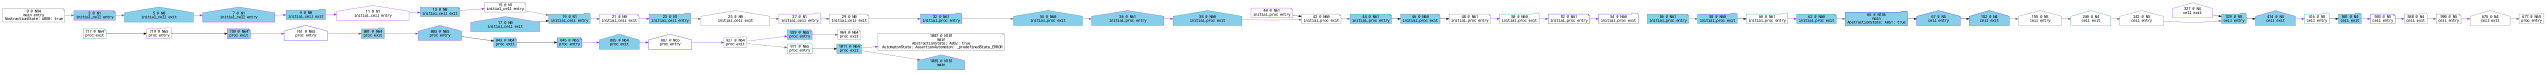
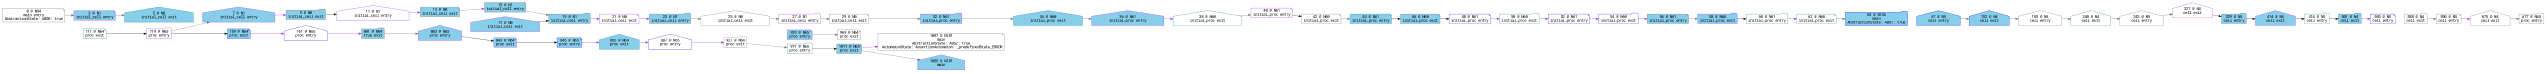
node "15 @ N1 initial_cell entry": fillcolor white -> skyblue
edge "9 @ N0 initial_cell exit" -> "11 @ N1 initial_cell entry": color purple -> black
edge "5 @ N0 initial_cell exit" -> "7 @ N1 initial_cell entry": now "719 @ N65 proc entry" -> "7 @ N1 initial_cell entry"
node "38 @ N60 initial_proc exit": fillcolor skyblue -> white
node "48 @ N61 initial_proc entry": color gray40 -> blue
edge "54 @ N60 initial_proc exit" -> "56 @ N61 initial_proc entry": added
node "62 @ N60 initial_proc exit": fillcolor skyblue -> white
edge "65 @ N136 main AbstractionState: ABS1: true" -> "67 @ N5 cell entry": removed
edge "67 @ N5 cell entry" -> "152 @ N4 cell exit": color black -> gray40
edge "414 @ N4 cell exit" -> "416 @ N5 cell entry": color purple -> black
edge "503 @ N5 cell entry" -> "588 @ N4 cell exit": removed
edge "38 @ N60 initial_proc exit" -> "42 @ N60 initial_proc exit": now "38 @ N60 initial_proc exit" -> "40 @ N61 initial_proc entry"
edge "242 @ N5 cell entry" -> "329 @ N5 cell entry": now "242 @ N5 cell entry" -> "327 @ N4 cell exit"
node "801 @ N64 proc exit": label "801 @ N64 proc exit" -> "801 @ N64 true exit"
edge "927 @ N64 proc exit" -> "929 @ N65 proc entry": removed
